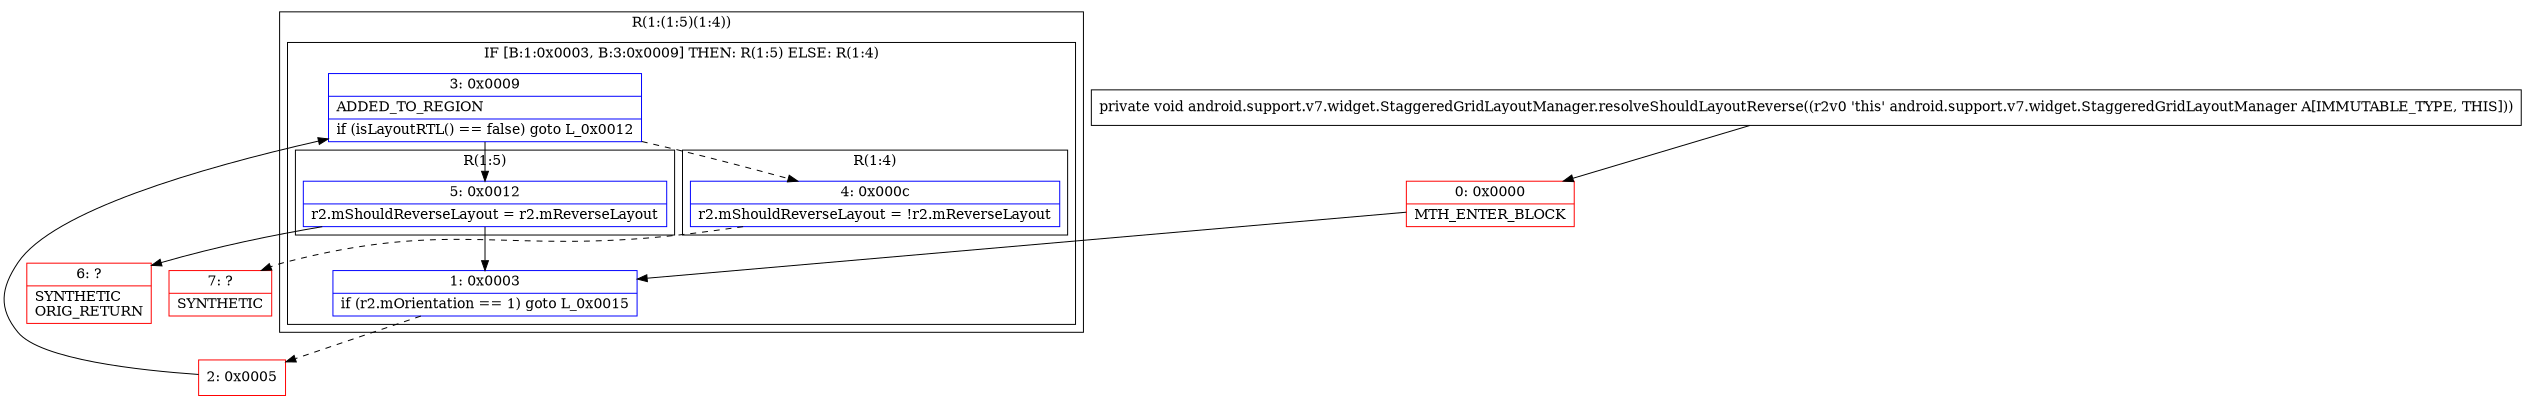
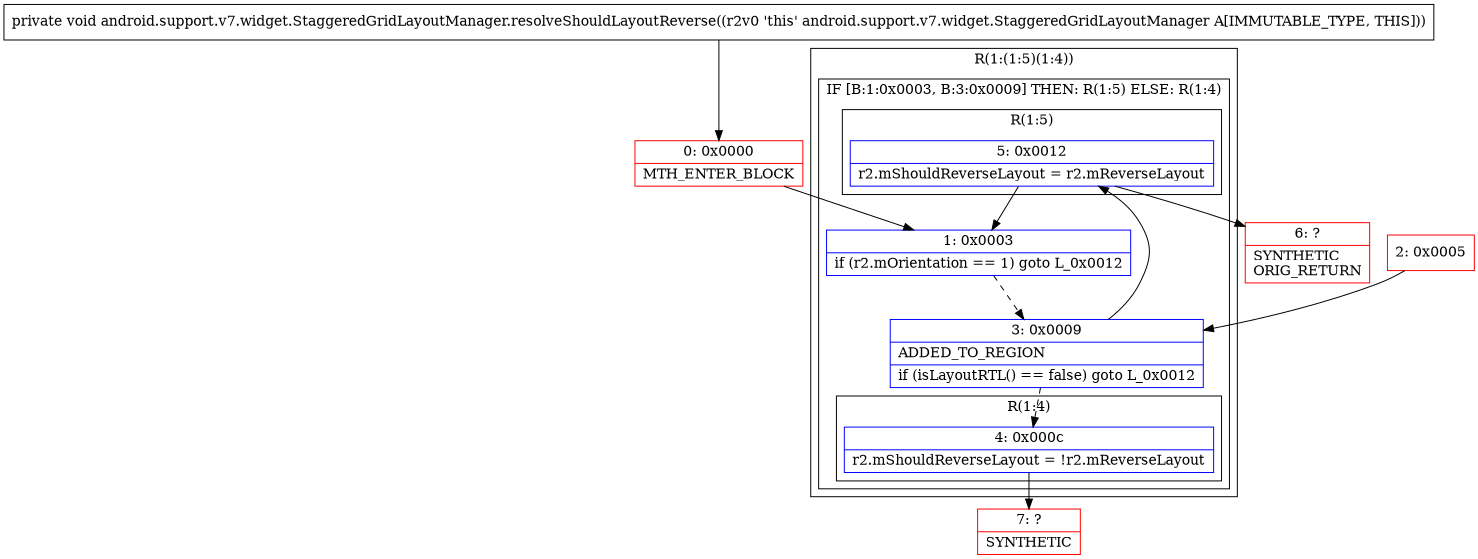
edge "4: 0x000c" -> "7: ?": style dashed -> solid
node "1: 0x0003": text "if (r2.mOrientation == 1) goto L_0x0015" -> "if (r2.mOrientation == 1) goto L_0x0012"
edge "1: 0x0003" -> "2: 0x0005": now "1: 0x0003" -> "3: 0x0009"
